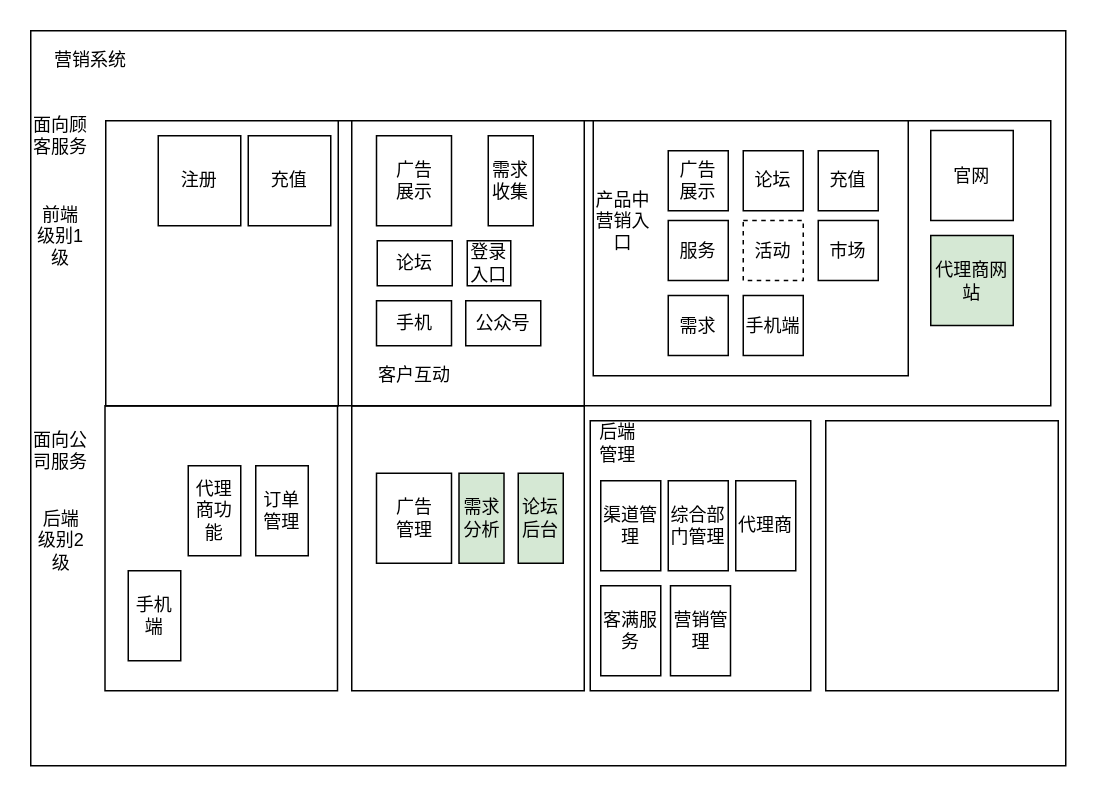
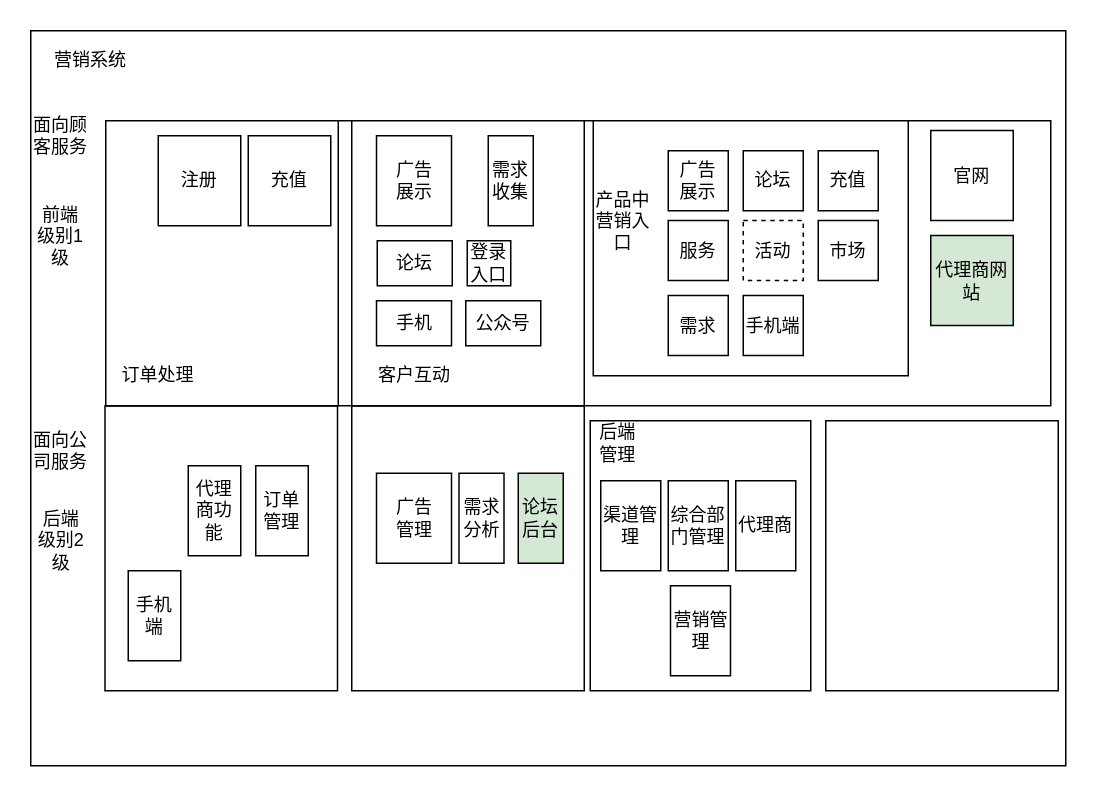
node "订单处理": added
node "需求分析": fillcolor #d5e8d4 -> #ffffff
node "客满服务": removed
